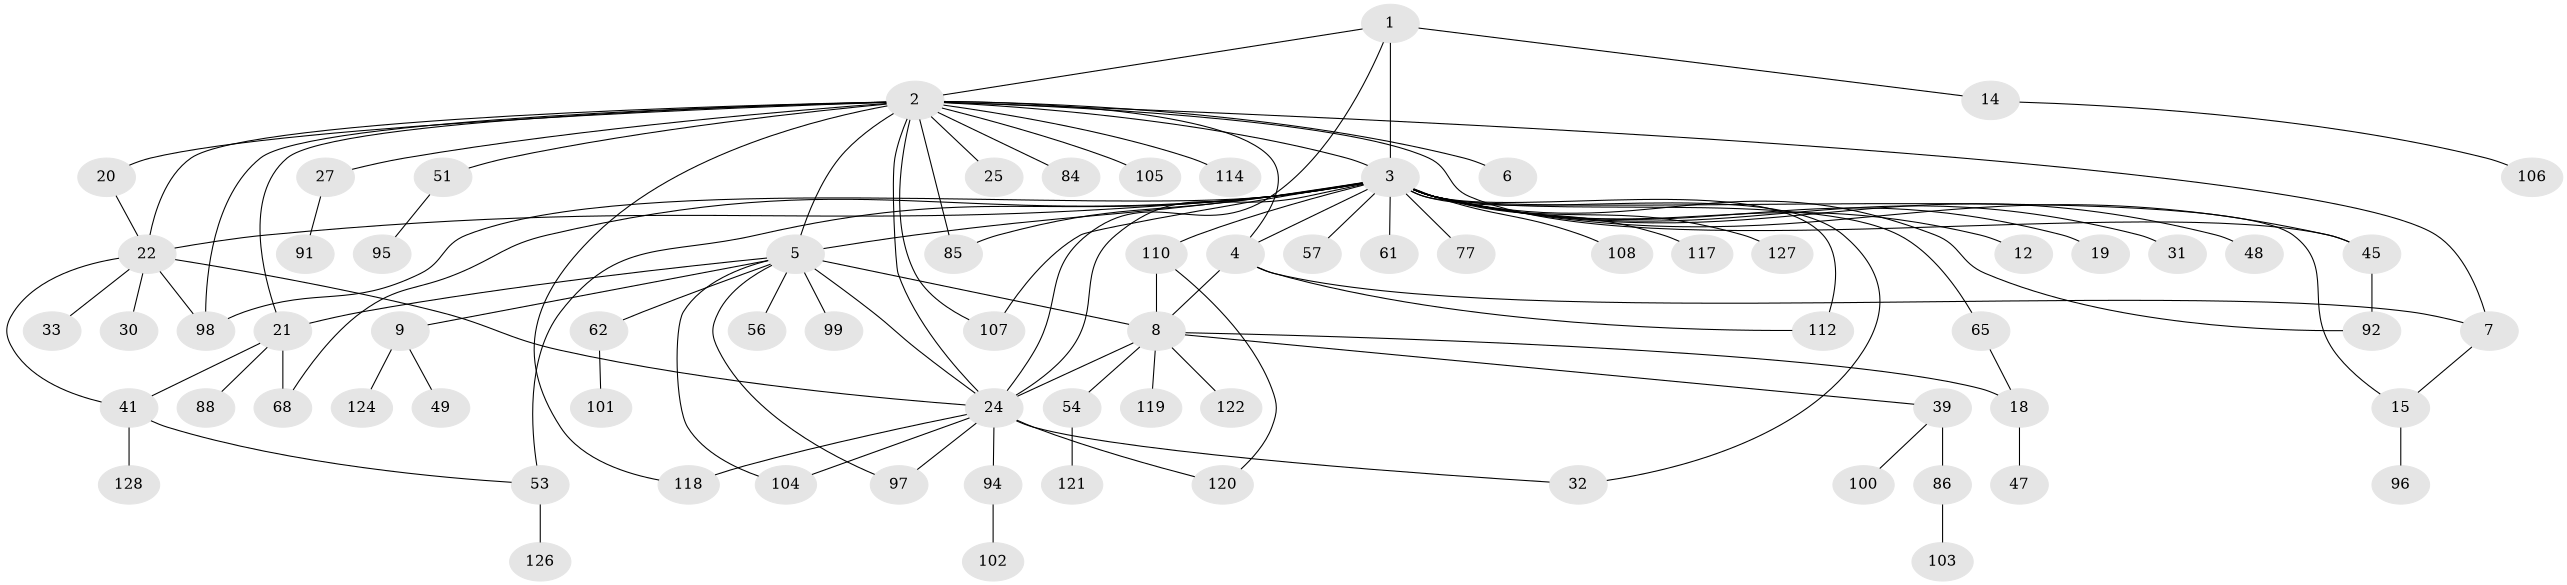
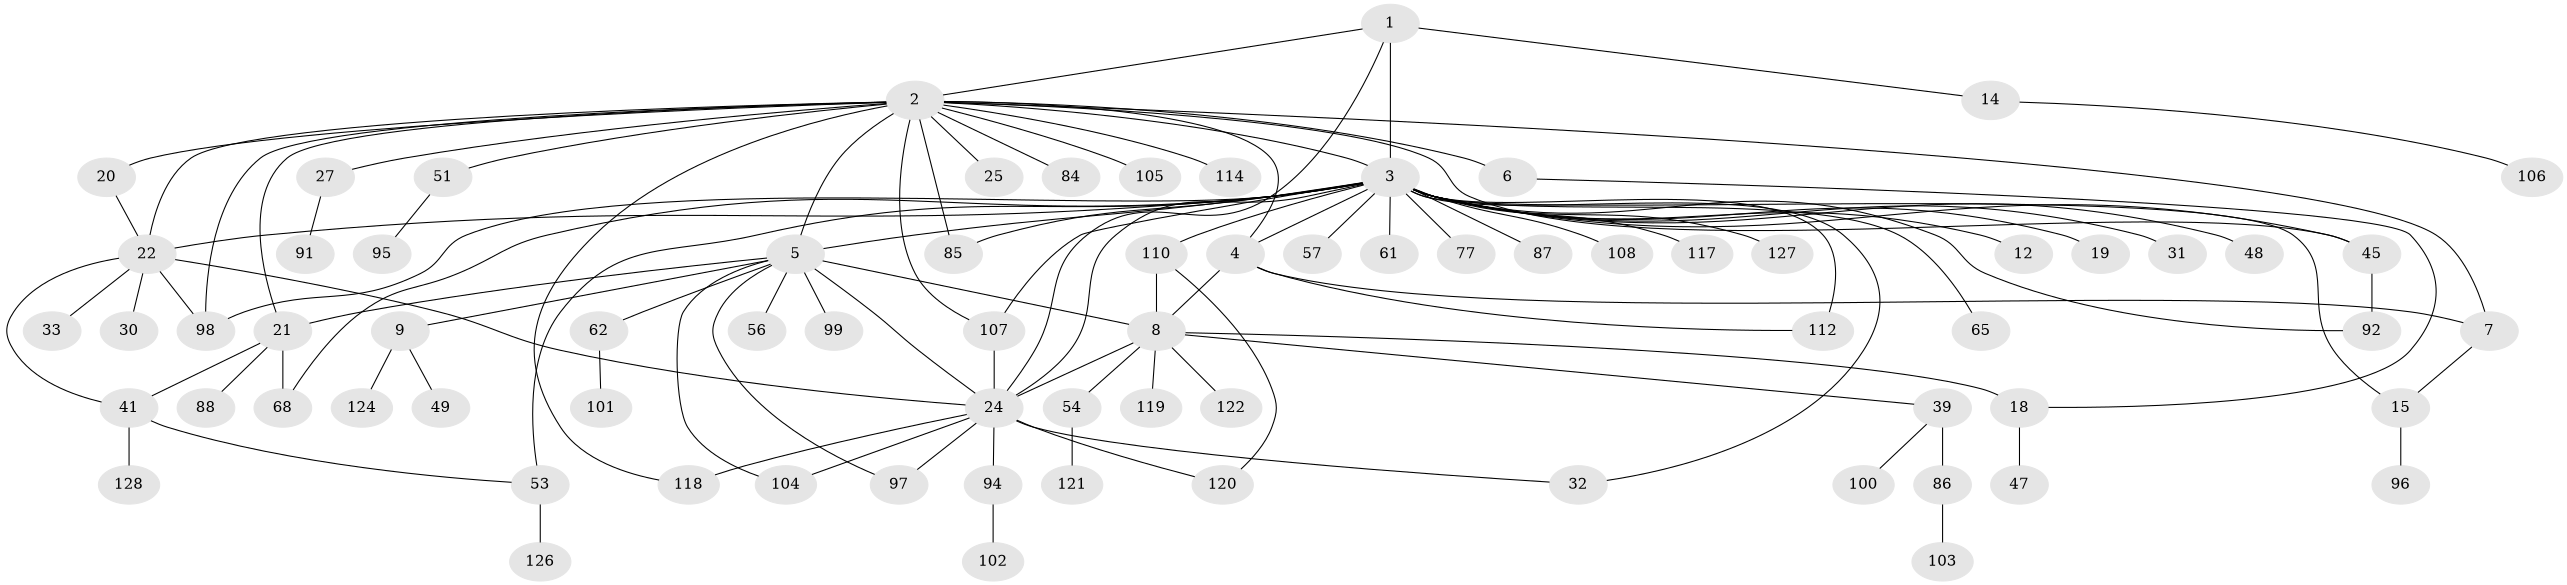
node "87": added
edge "2" -- "24": now "107" -- "24"
edge "65" -- "18": now "6" -- "18"
